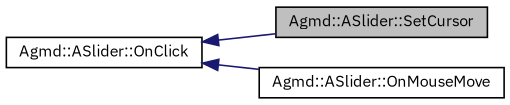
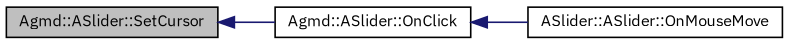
edge "Agmd::ASlider::SetCursor" -> "Agmd::ASlider::OnClick": reversed
node "Agmd::ASlider::OnMouseMove": label "Agmd::ASlider::OnMouseMove" -> "ASlider::ASlider::OnMouseMove"
